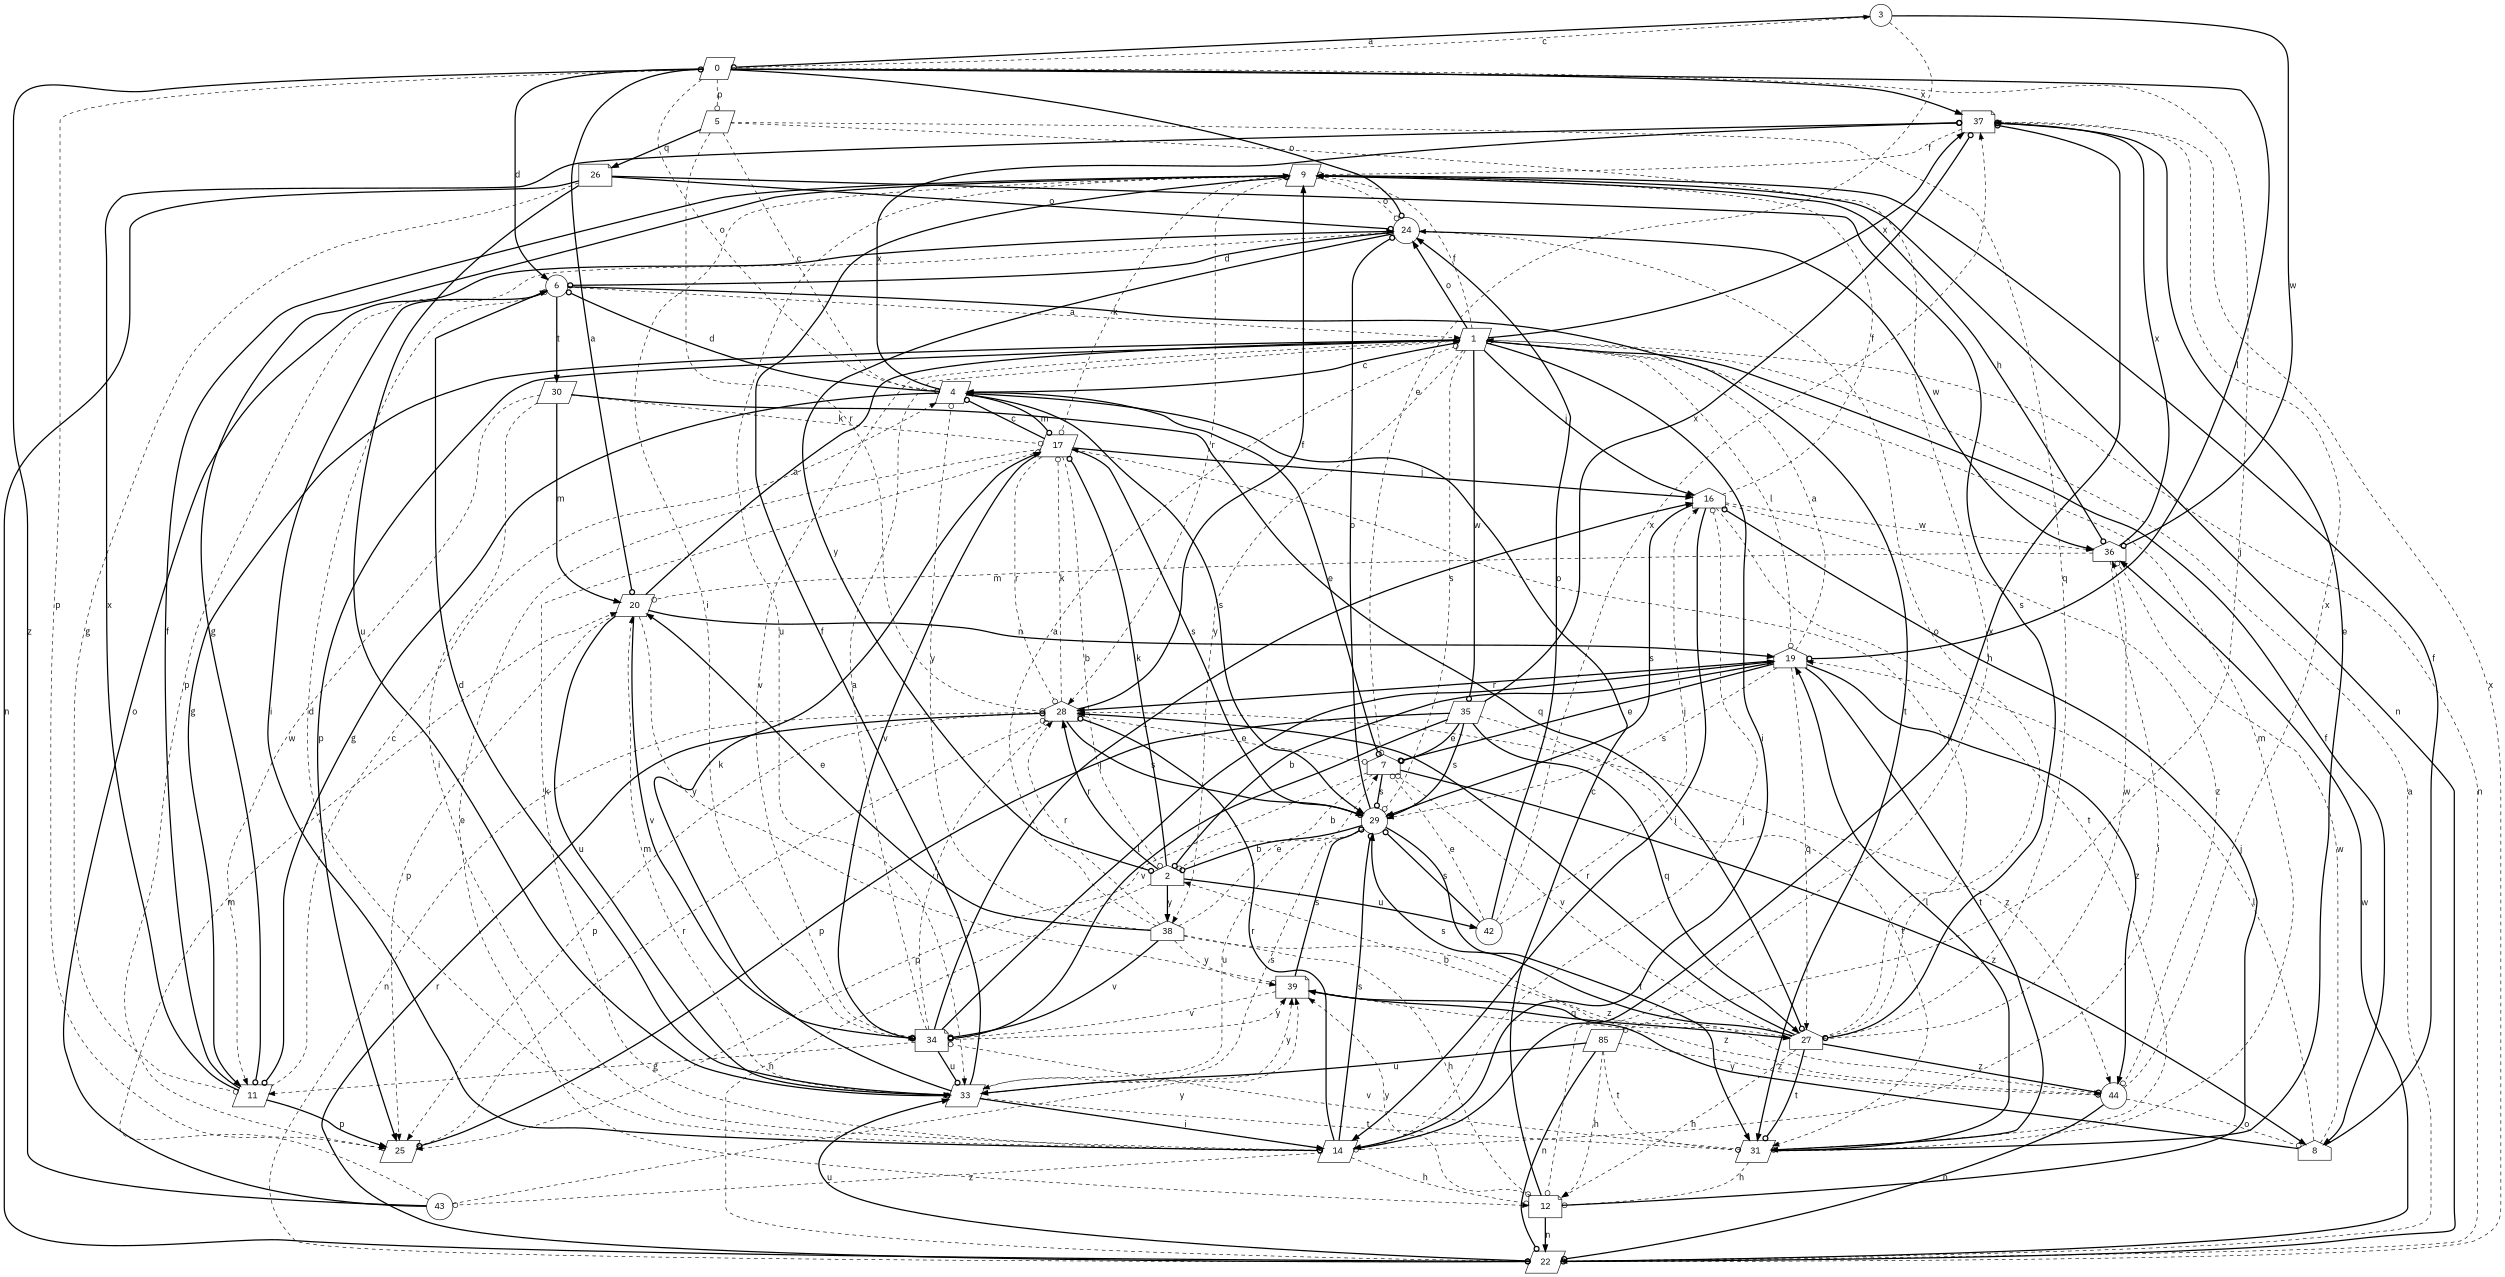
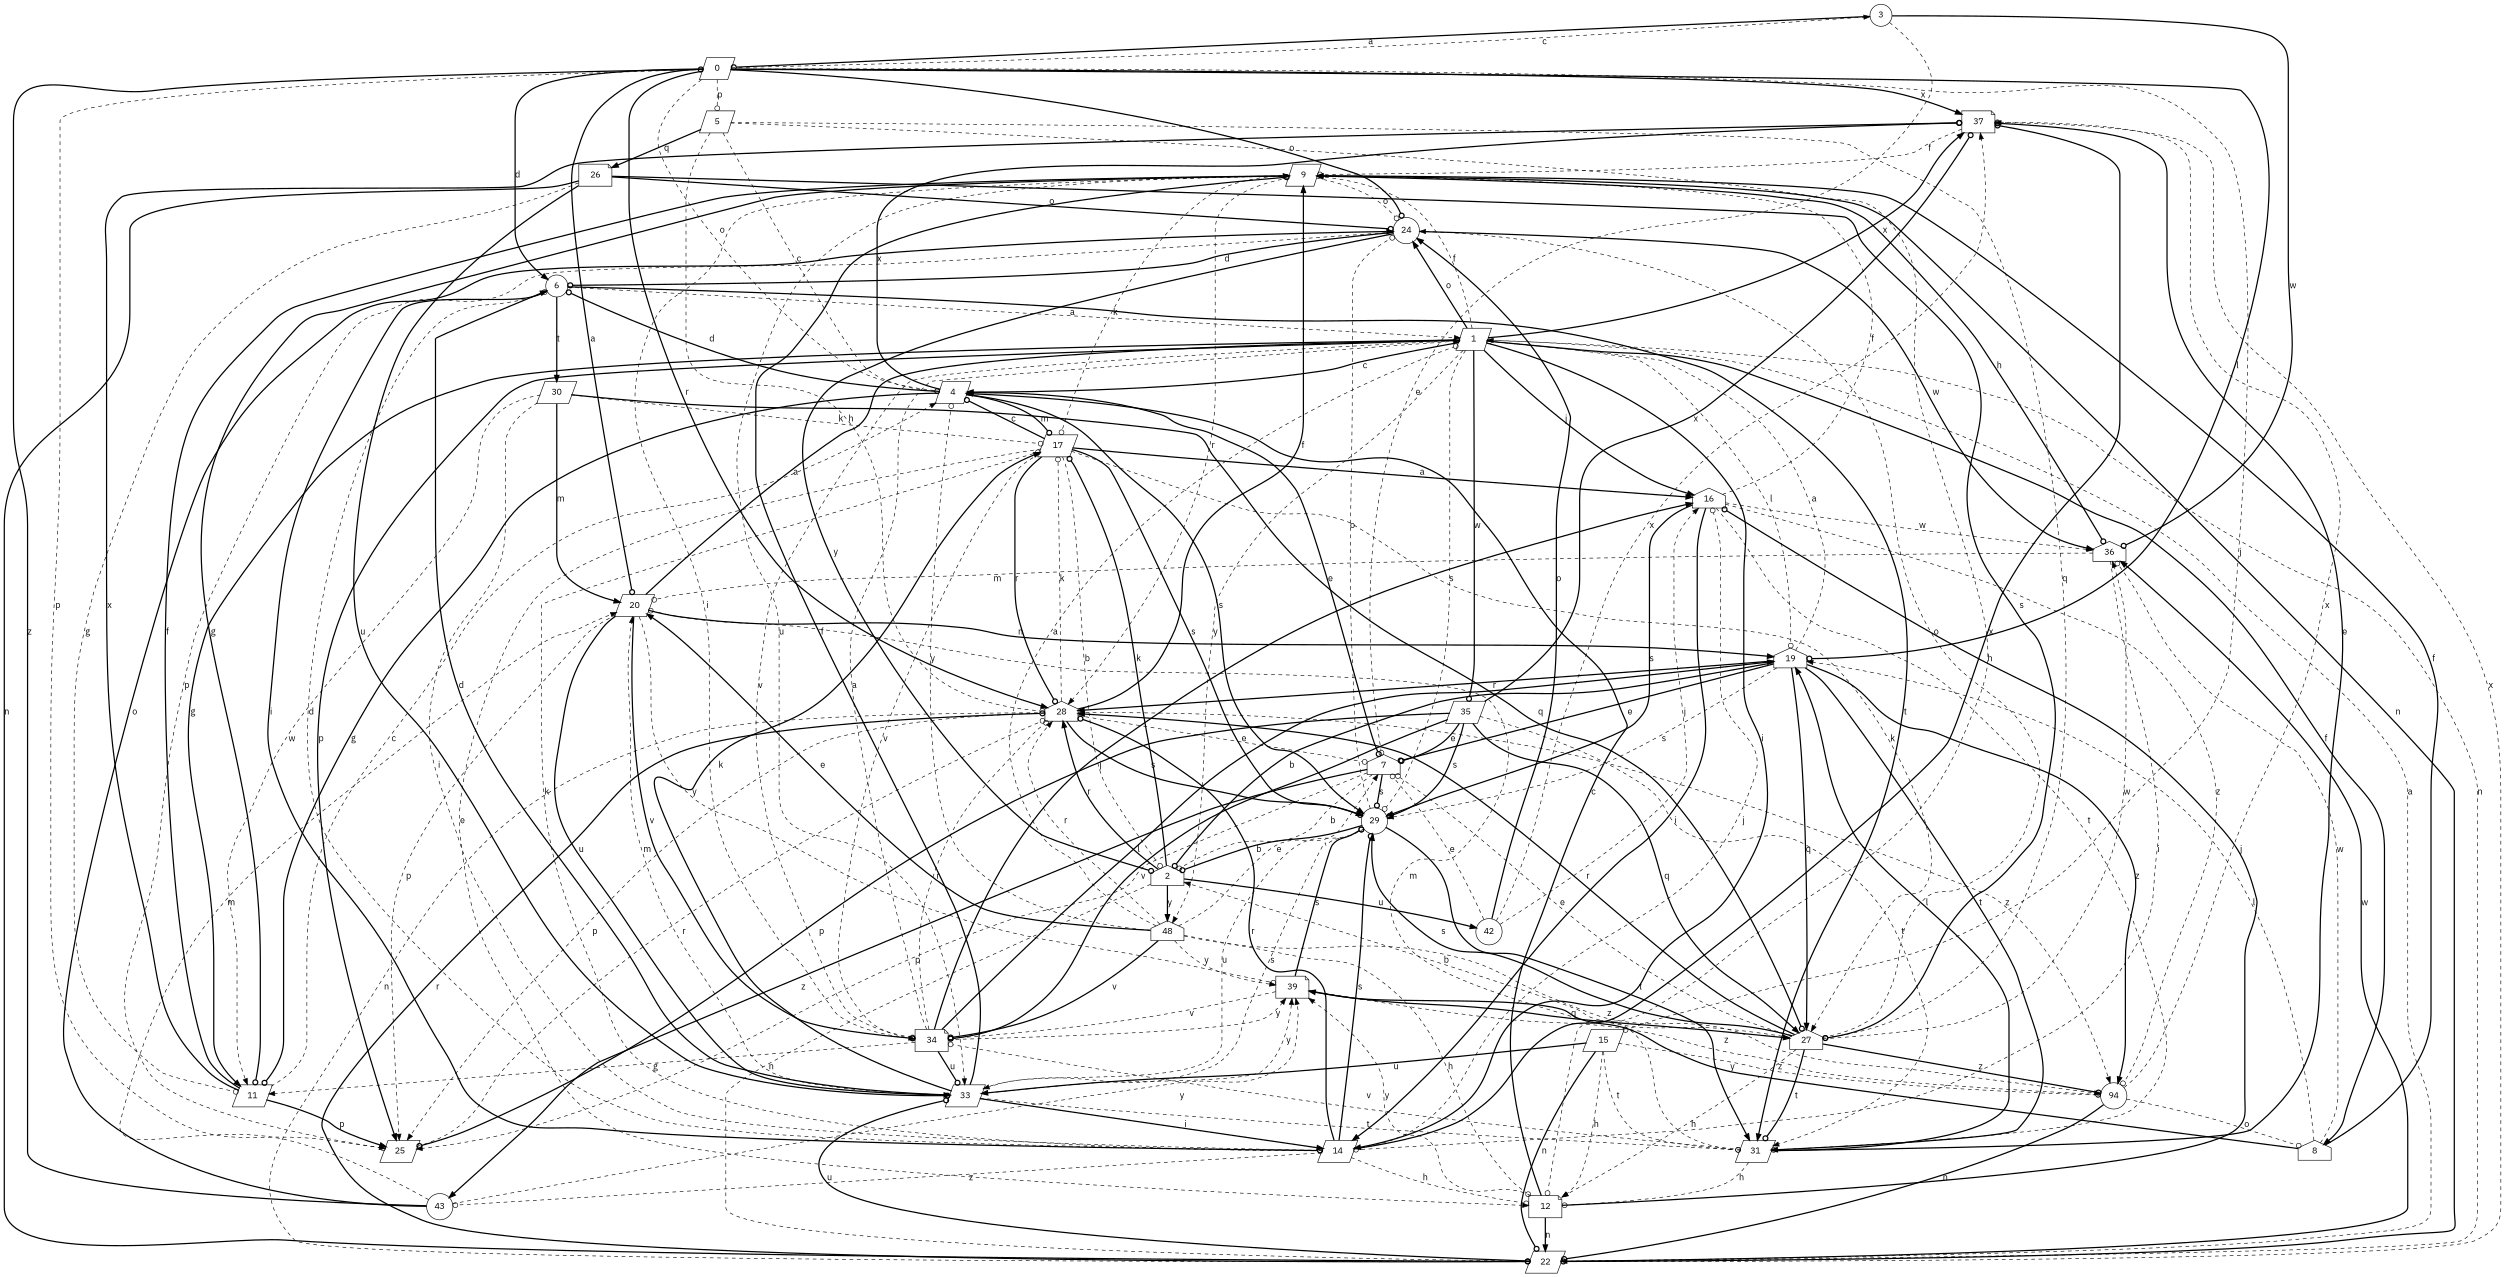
edge "36" -> "37": removed, label "x"
edge "5" -> "28": label "r" -> "h"
edge "0" -> "28": added, label "r"
edge "17" -> "16": label "j" -> "a"
edge "29" -> "24": style bold -> dashed
edge "17" -> "28": style dashed -> bold
edge "27" -> "17": reversed
edge "31" -> "1": now "31" -> "20"
edge "17" -> "34": style bold -> dashed
edge "19" -> "27": style dashed -> bold
edge "42" -> "29": removed, label "s"
edge "27" -> "7": label "v" -> "e"
edge "7" -> "8": now "7" -> "43"
node "38": label "38" -> "48"
node "85": label "85" -> "15"
node "44": label "44" -> "94"
edge "22" -> "33": arrowhead normal -> odot
